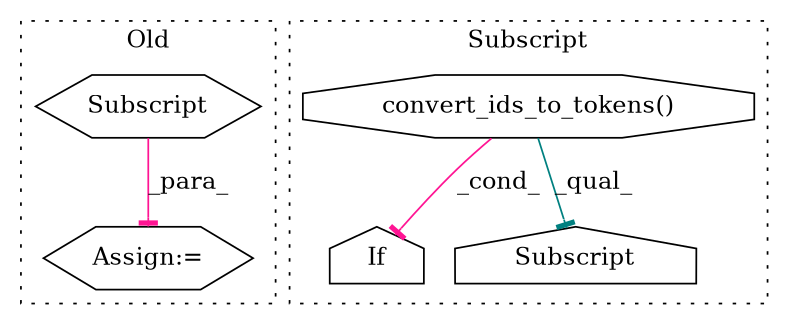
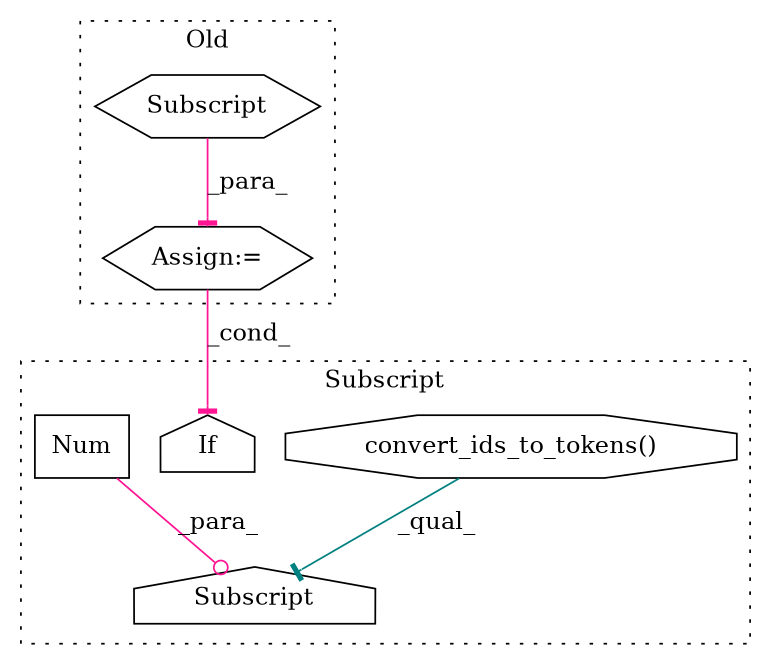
edge "convert_ids_to_tokens()" -> "If": now "Assign:=" -> "If"
node "Num": added
